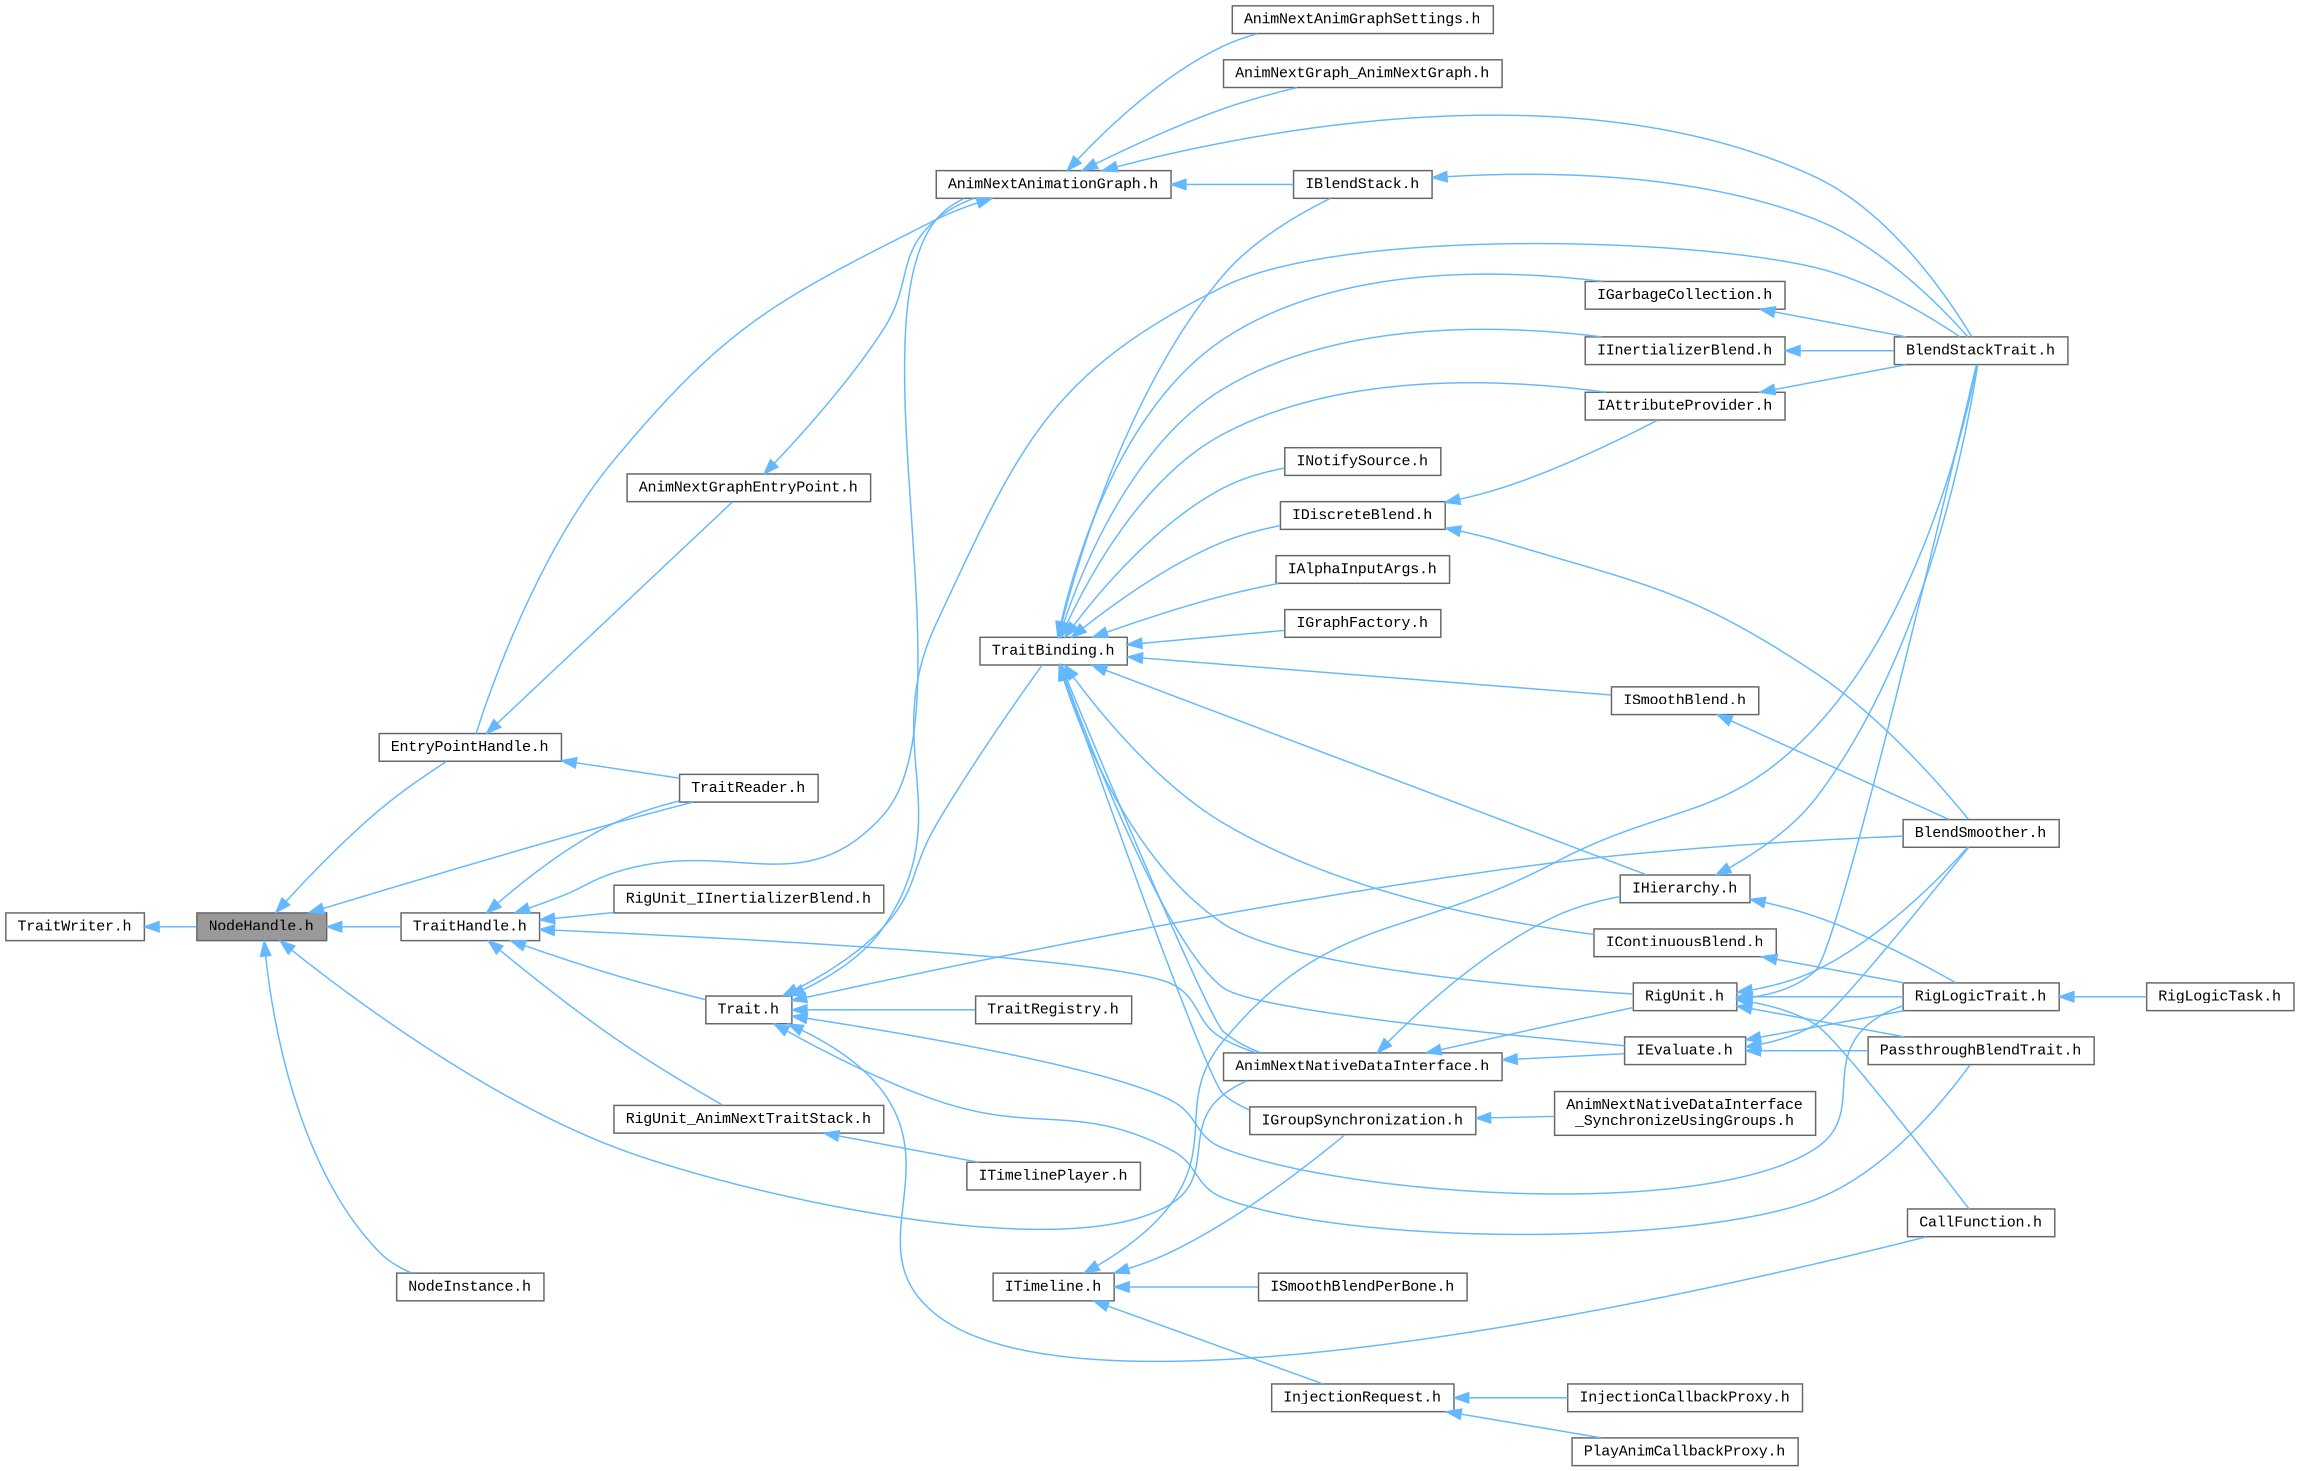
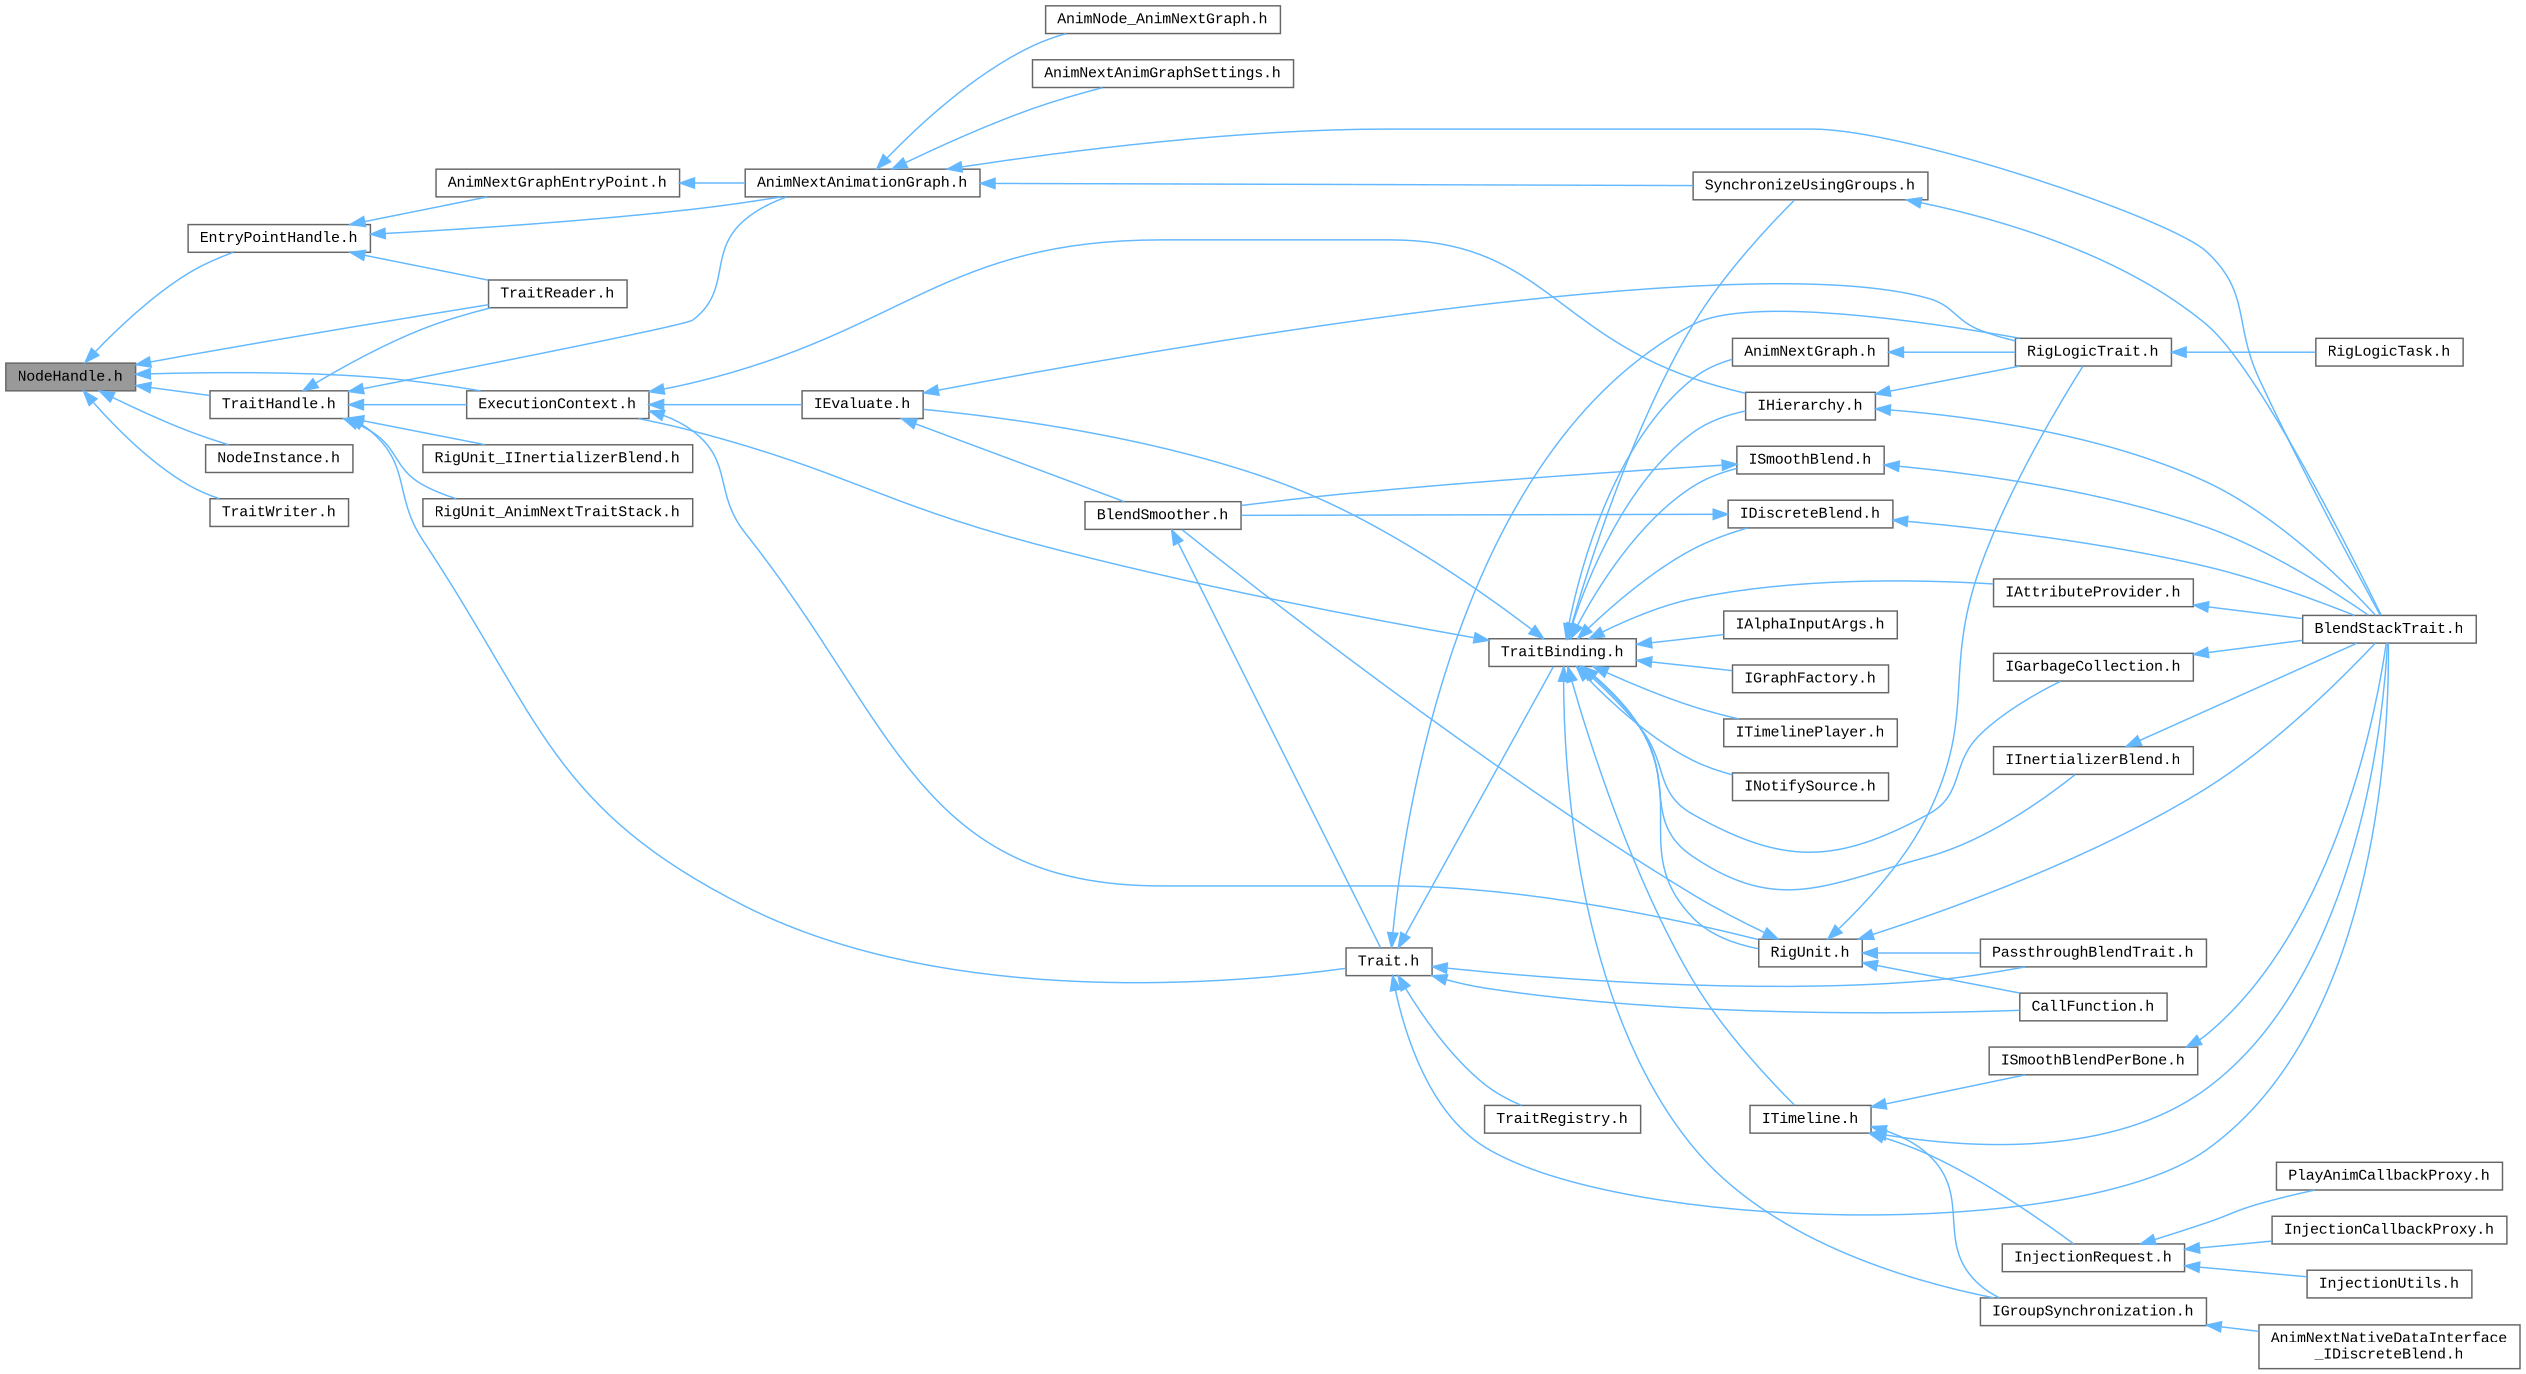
node "AnimNextGraph_AnimNextGraph.h": label "AnimNextGraph_AnimNextGraph.h" -> "AnimNode_AnimNextGraph.h"
node "IBlendStack.h": label "IBlendStack.h" -> "SynchronizeUsingGroups.h"
edge "EntryPointHandle.h" -> "AnimNextAnimationGraph.h": reversed
edge "IAttributeProvider.h" -> "IDiscreteBlend.h": now "BlendStackTrait.h" -> "IDiscreteBlend.h"
edge "BlendStackTrait.h" -> "ISmoothBlend.h": added
edge "BlendStackTrait.h" -> "ISmoothBlendPerBone.h": added
edge "BlendSmoother.h" -> "Trait.h": reversed
edge "ITimeline.h" -> "TraitBinding.h": added
edge "NodeHandle.h" -> "TraitWriter.h": reversed
node "IContinuousBlend.h": label "IContinuousBlend.h" -> "AnimNextGraph.h"
edge "PassthroughBlendTrait.h" -> "IEvaluate.h": removed
node "AnimNextNativeDataInterface.h": label "AnimNextNativeDataInterface.h" -> "ExecutionContext.h"
node "AnimNextNativeDataInterface _SynchronizeUsingGroups.h": label "AnimNextNativeDataInterface _SynchronizeUsingGroups.h" -> "AnimNextNativeDataInterface _IDiscreteBlend.h"
edge "ITimelinePlayer.h" -> "RigUnit_AnimNextTraitStack.h": now "ITimelinePlayer.h" -> "TraitBinding.h"
node "InjectionUtils.h": added
